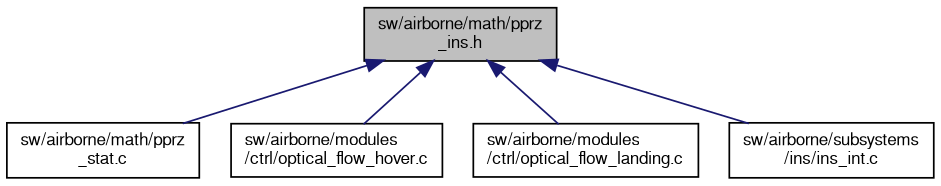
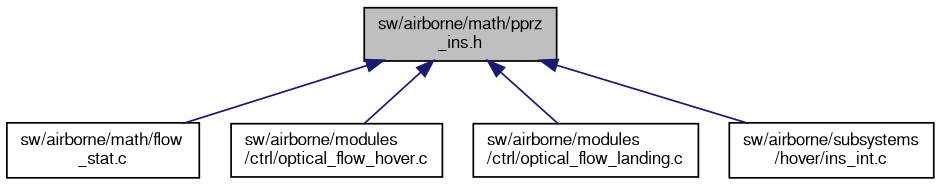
node "sw/airborne/math/pprz _stat.c": label "sw/airborne/math/pprz _stat.c" -> "sw/airborne/math/flow _stat.c"
node "sw/airborne/subsystems /ins/ins_int.c": label "sw/airborne/subsystems /ins/ins_int.c" -> "sw/airborne/subsystems /hover/ins_int.c"
